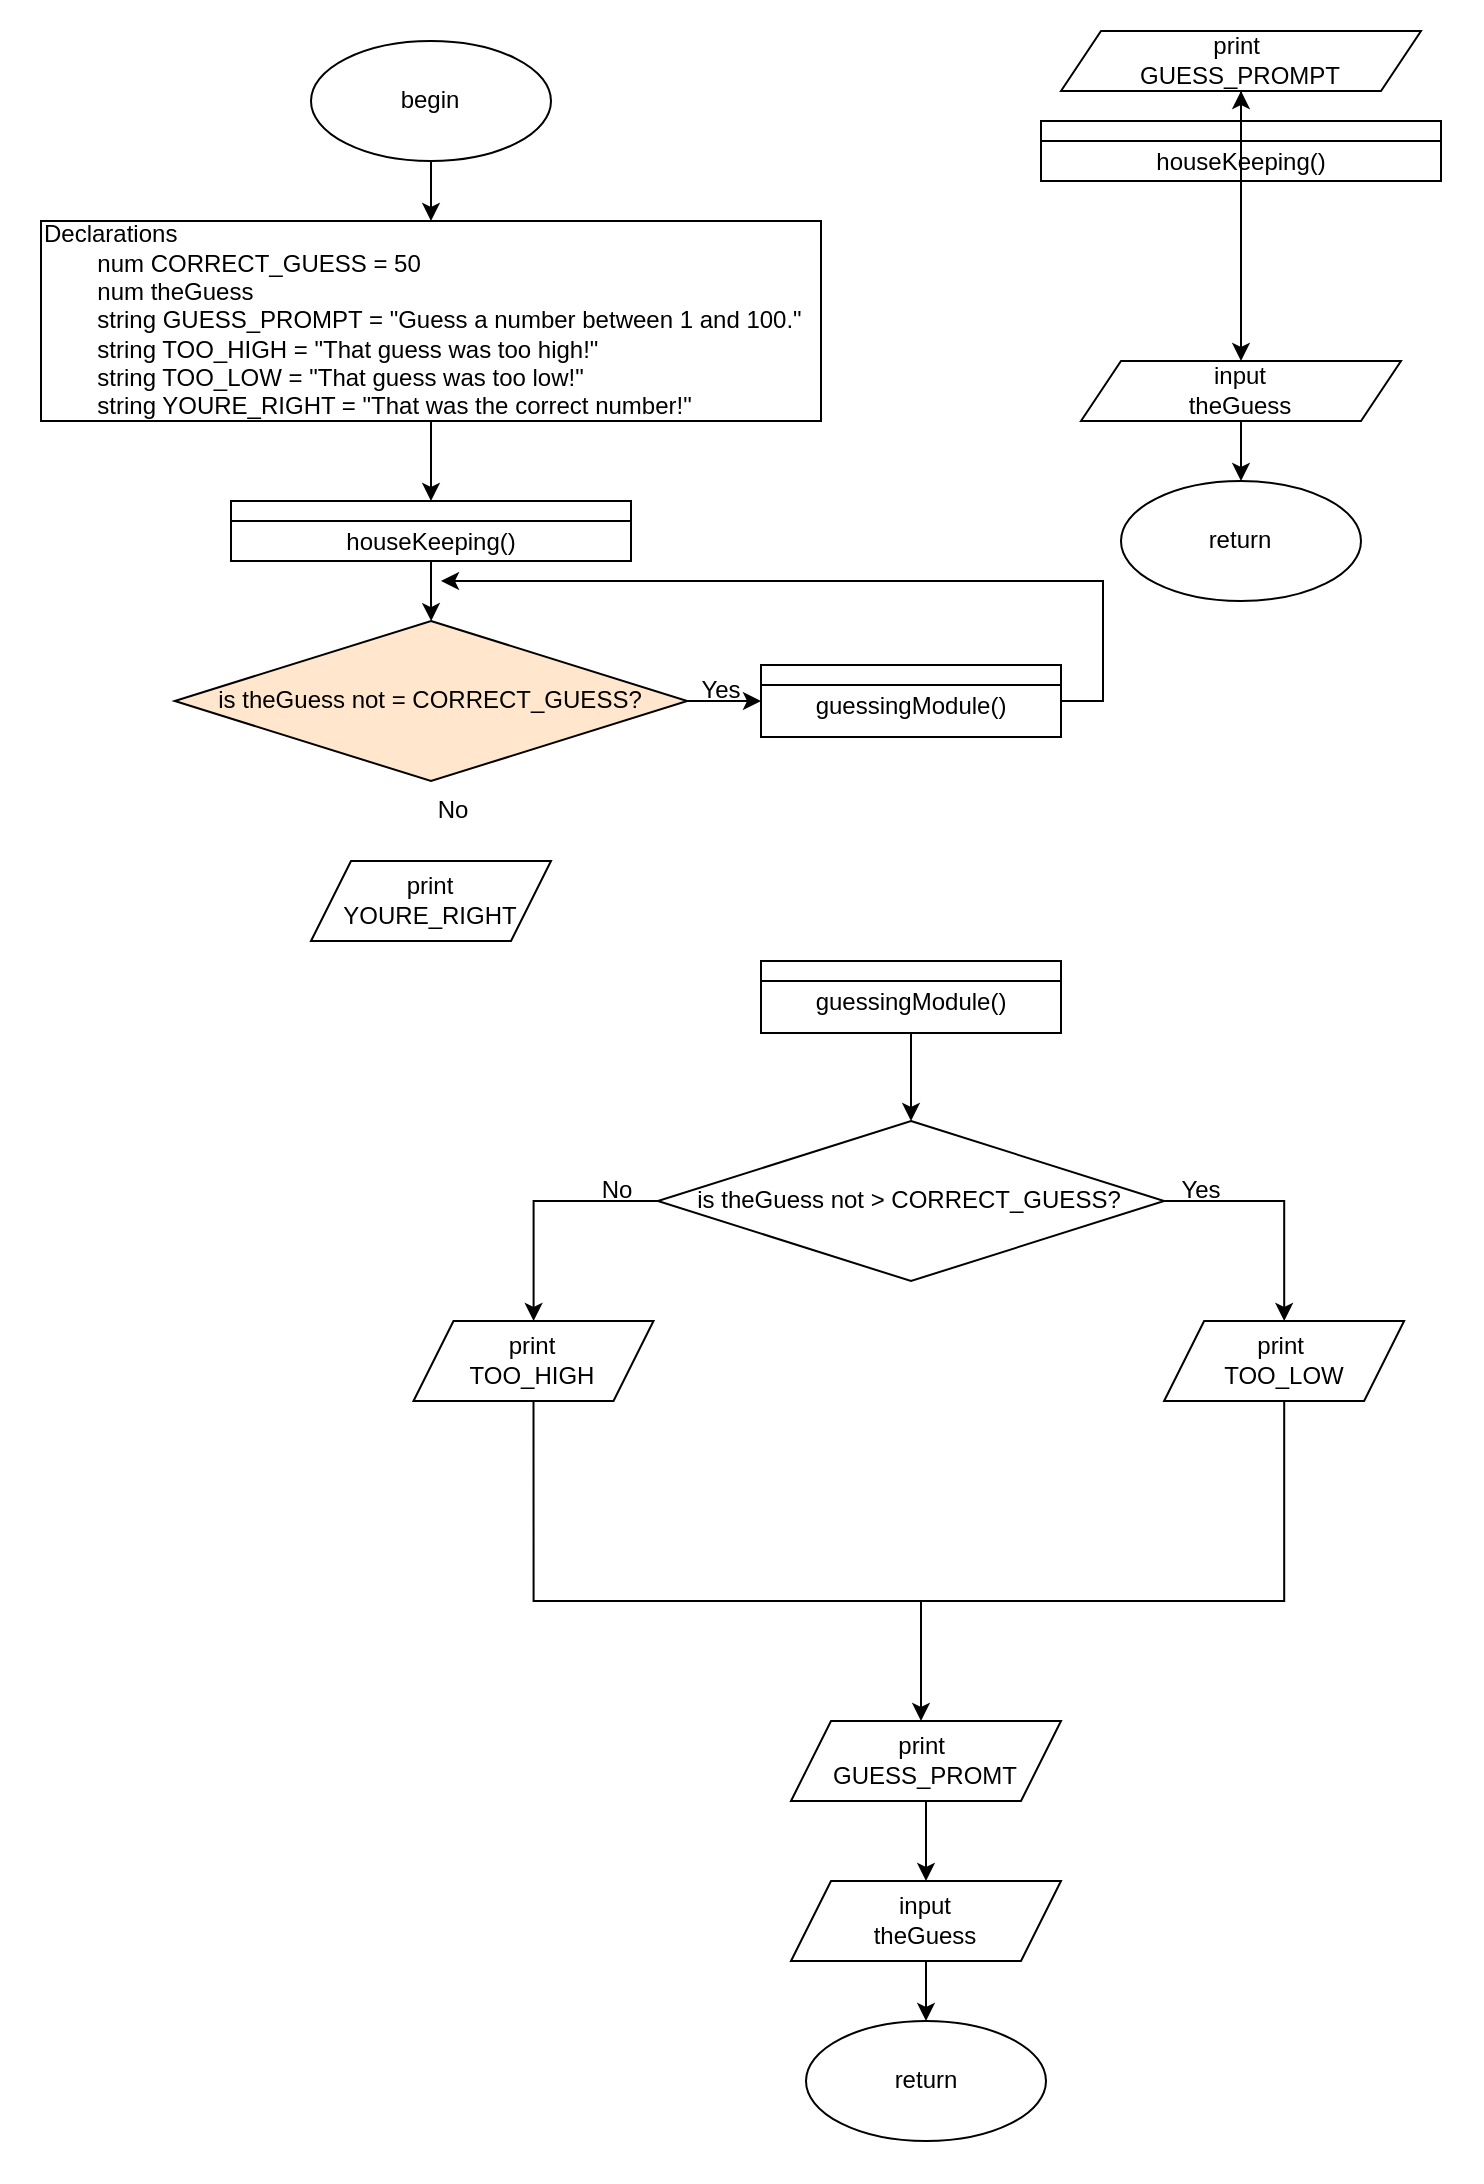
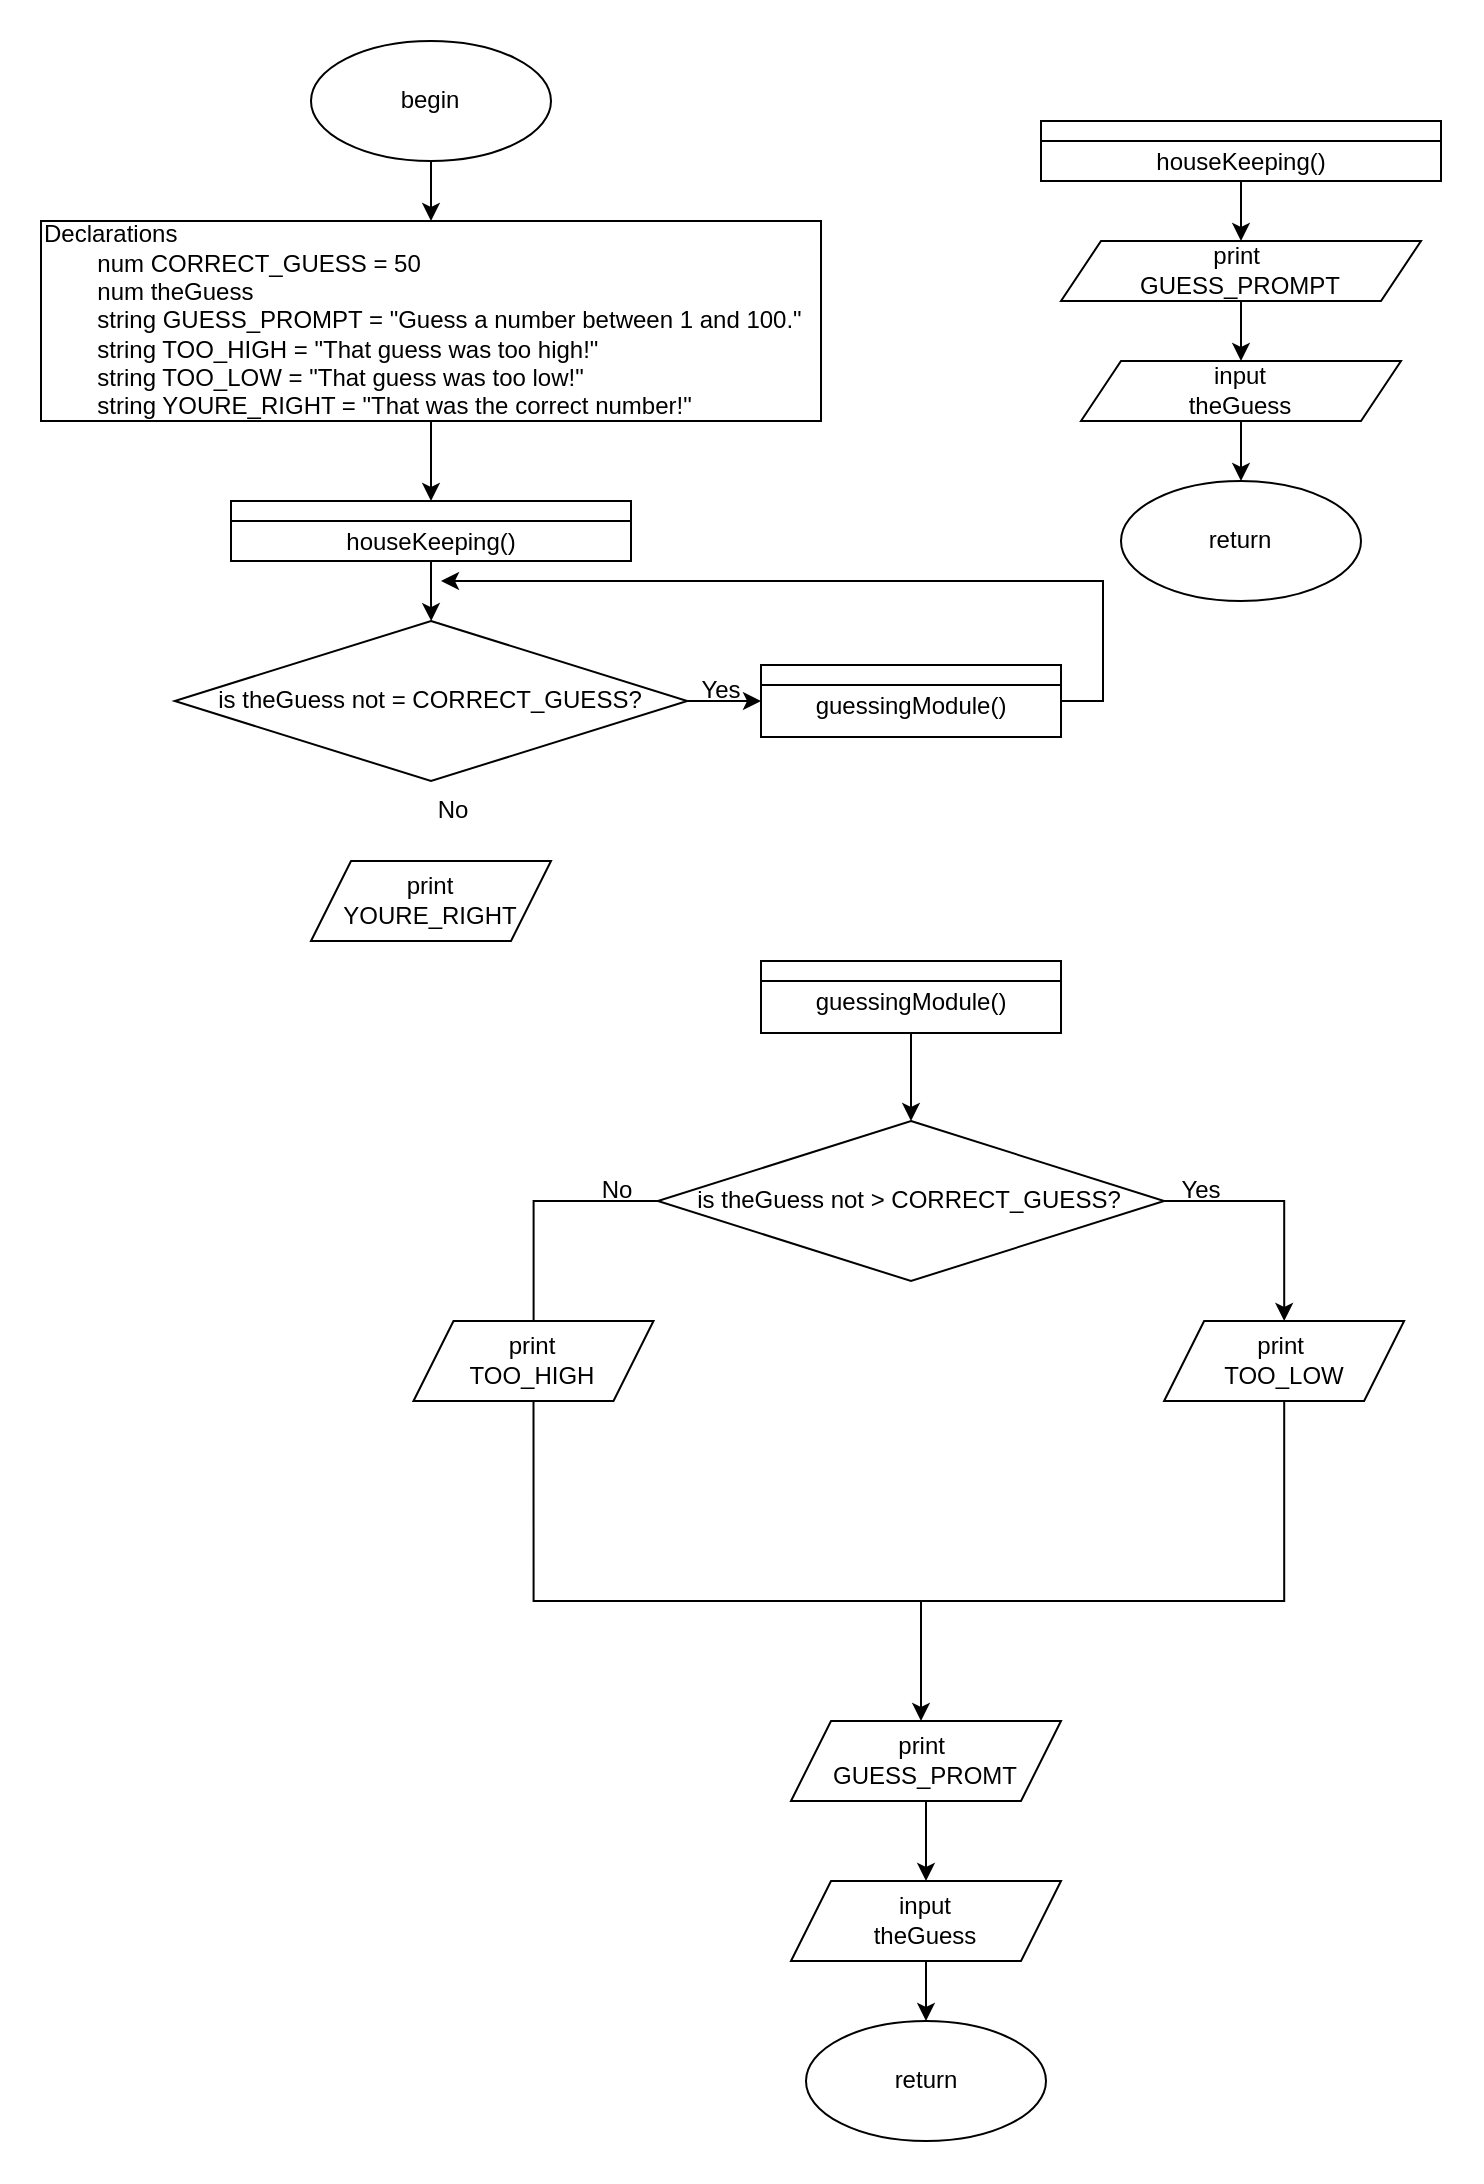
node "print GUESS_PROMPT": moved (1241, 61) -> (1241, 271)
node "is theGuess not = CORRECT_GUESS?": fillcolor #ffe6cc -> #ffffff
edge "is theGuess not > CORRECT_GUESS?" -> "print TOO_HIGH": arrowhead classic -> none
